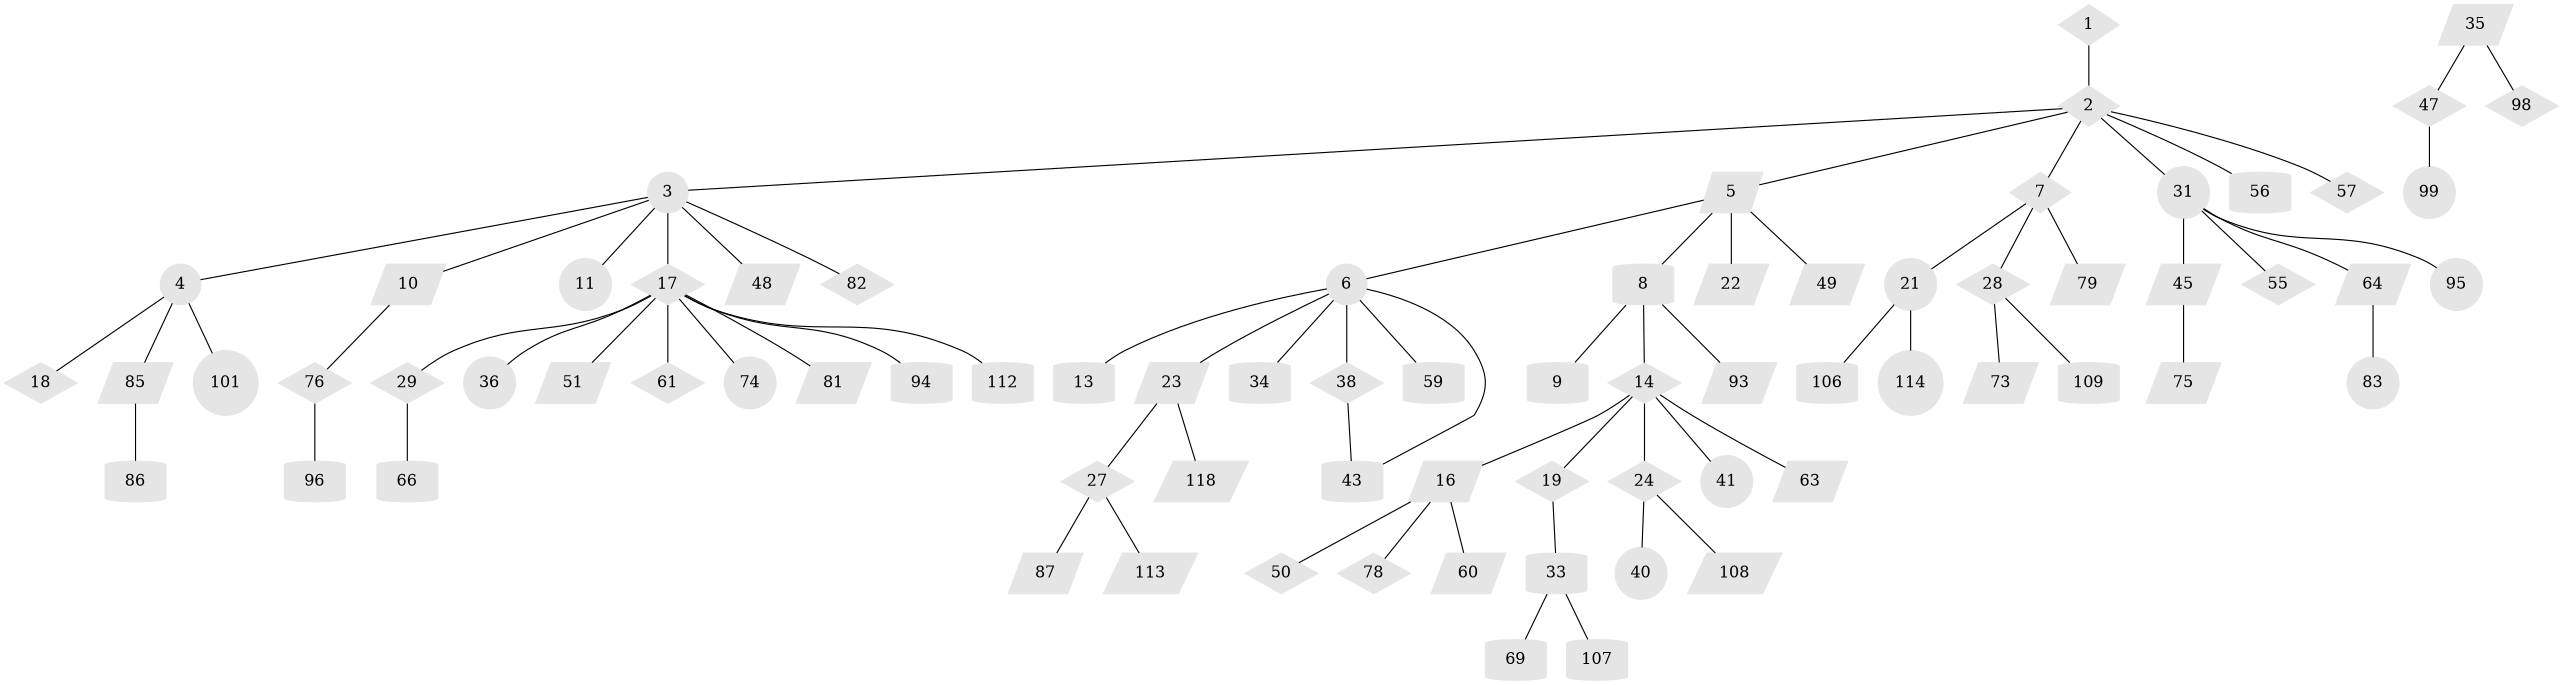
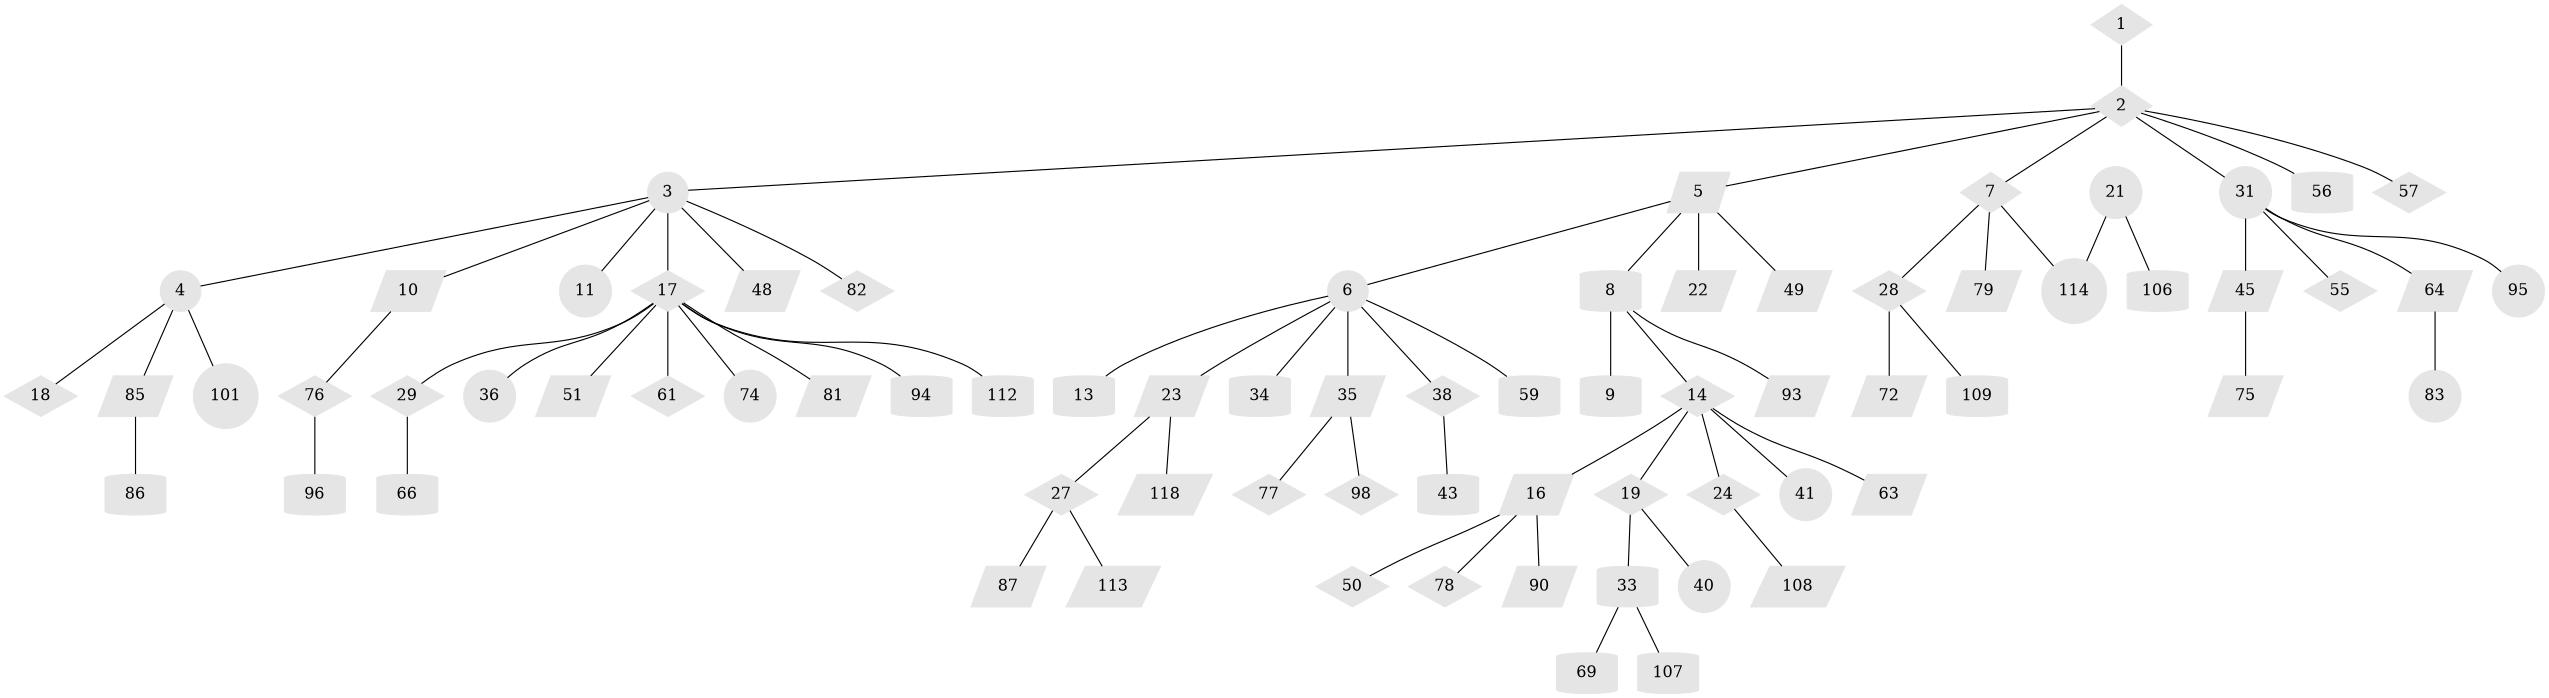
node "47": label "47" -> "77"
node "99": removed
edge "7" -- "21": now "7" -- "114"
edge "6" -- "43": now "6" -- "35"
node "73": label "73" -> "72"
edge "24" -- "40": now "19" -- "40"
node "60": label "60" -> "90"
